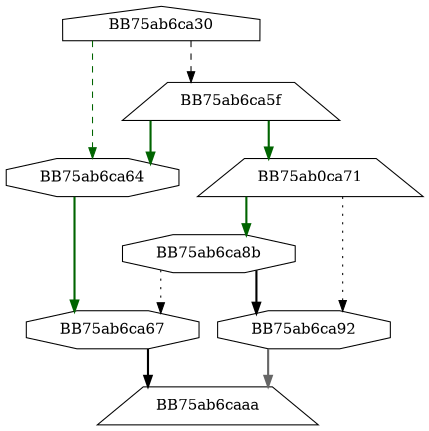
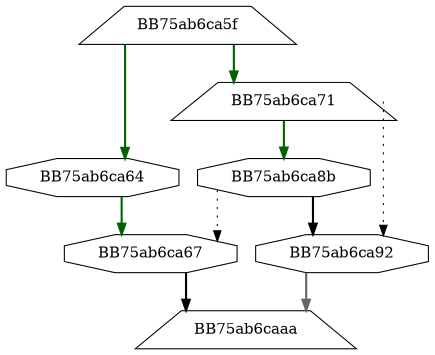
node "BB75ab6ca30": removed
node "BB75ab0ca71": label "BB75ab0ca71" -> "BB75ab6ca71"
